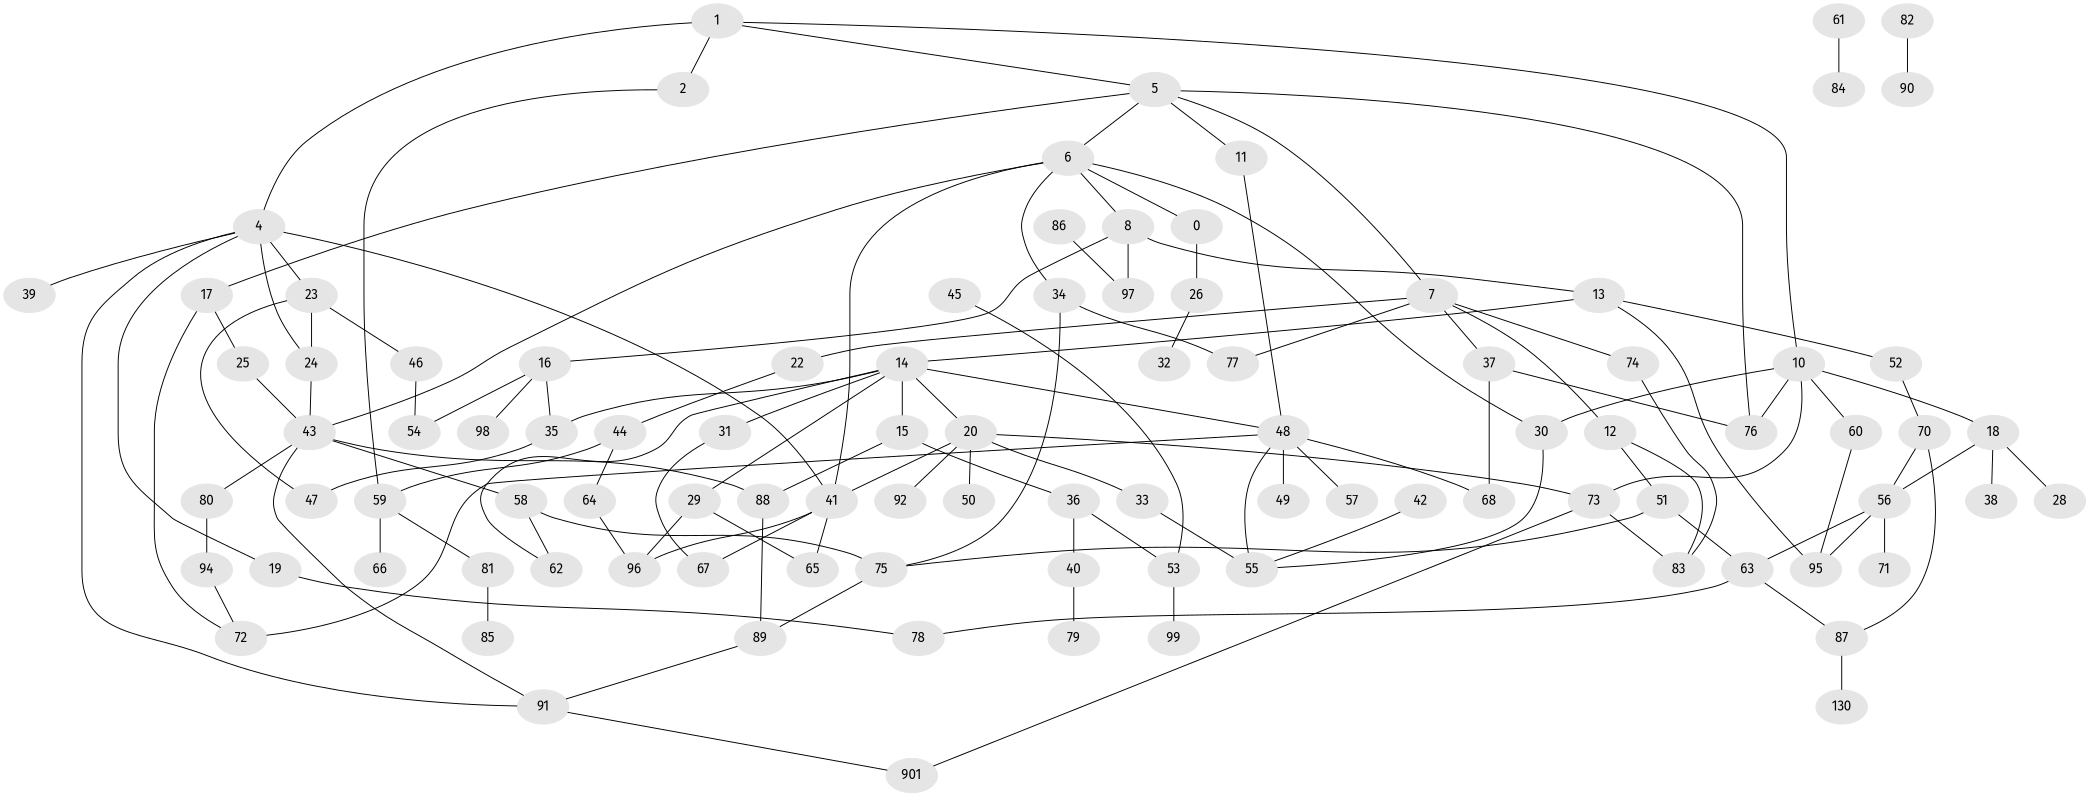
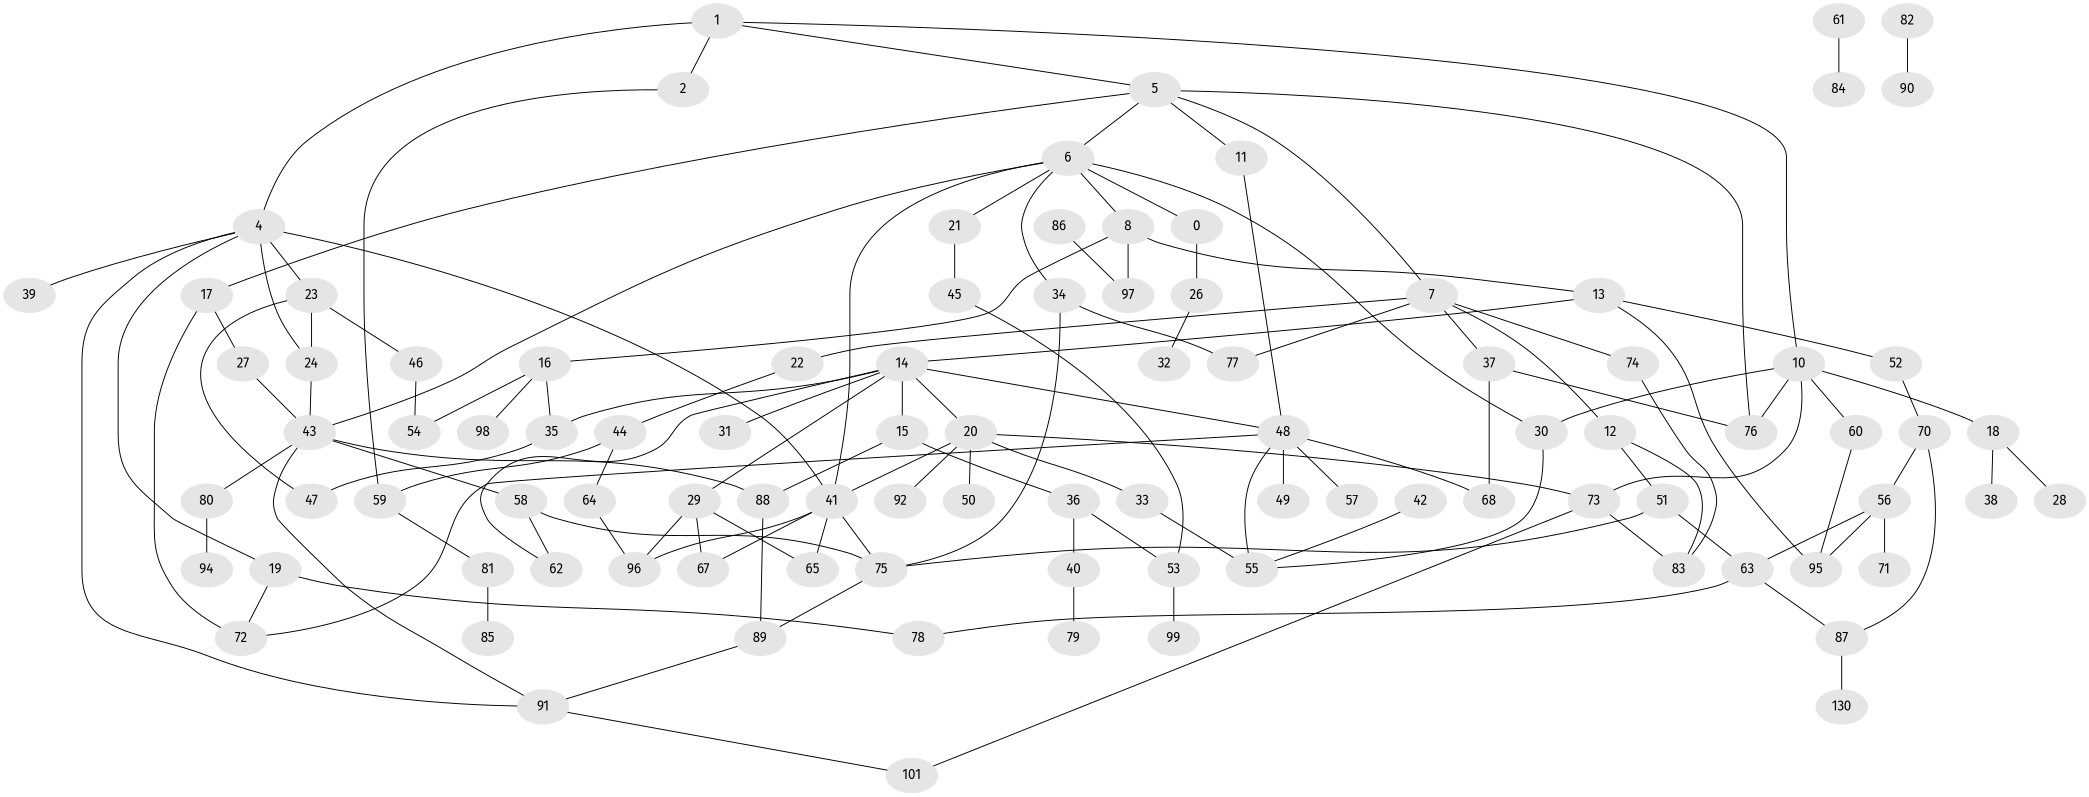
node "21": added
node "25": label "25" -> "27"
edge "18" -- "56": removed
edge "31" -- "67": now "29" -- "67"
edge "41" -- "75": added
node "66": removed
edge "94" -- "72": now "19" -- "72"
node "901": label "901" -> "101"
